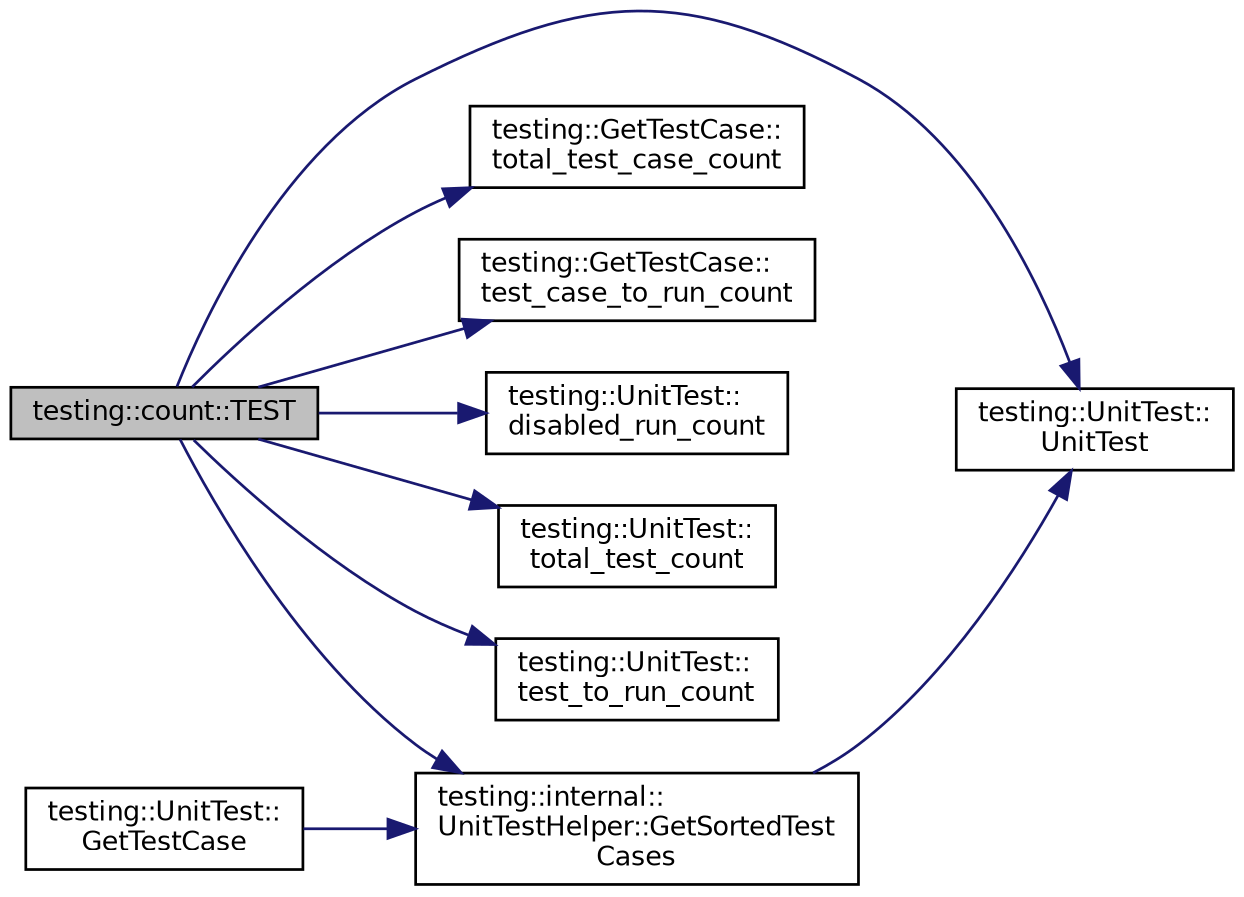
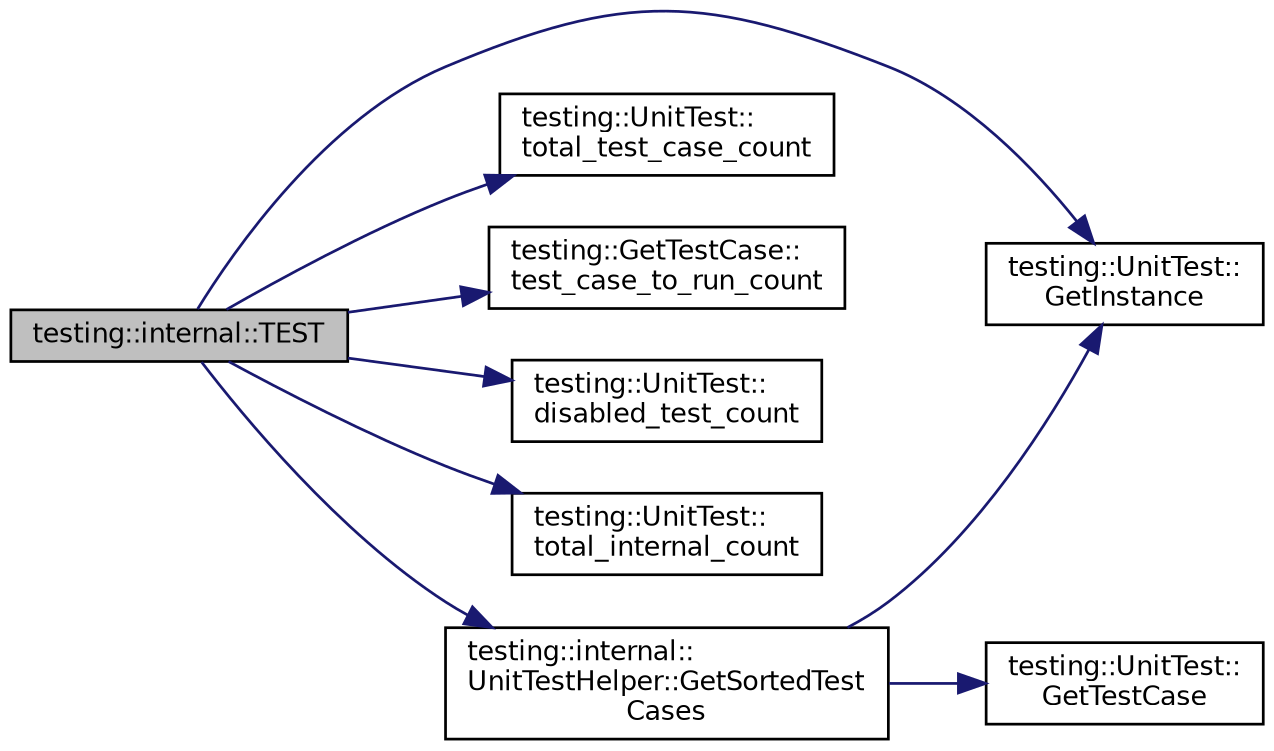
node "testing::GetTestCase:: total_test_case_count": label "testing::GetTestCase:: total_test_case_count" -> "testing::UnitTest:: total_test_case_count"
node "testing::count::TEST": label "testing::count::TEST" -> "testing::internal::TEST"
node "testing::UnitTest:: disabled_run_count": label "testing::UnitTest:: disabled_run_count" -> "testing::UnitTest:: disabled_test_count"
node "testing::UnitTest:: UnitTest": label "testing::UnitTest:: UnitTest" -> "testing::UnitTest:: GetInstance"
node "testing::UnitTest:: total_test_count": label "testing::UnitTest:: total_test_count" -> "testing::UnitTest:: total_internal_count"
node "testing::UnitTest:: test_to_run_count": removed
edge "testing::UnitTest:: GetTestCase" -> "testing::internal:: UnitTestHelper::GetSortedTest Cases": reversed
